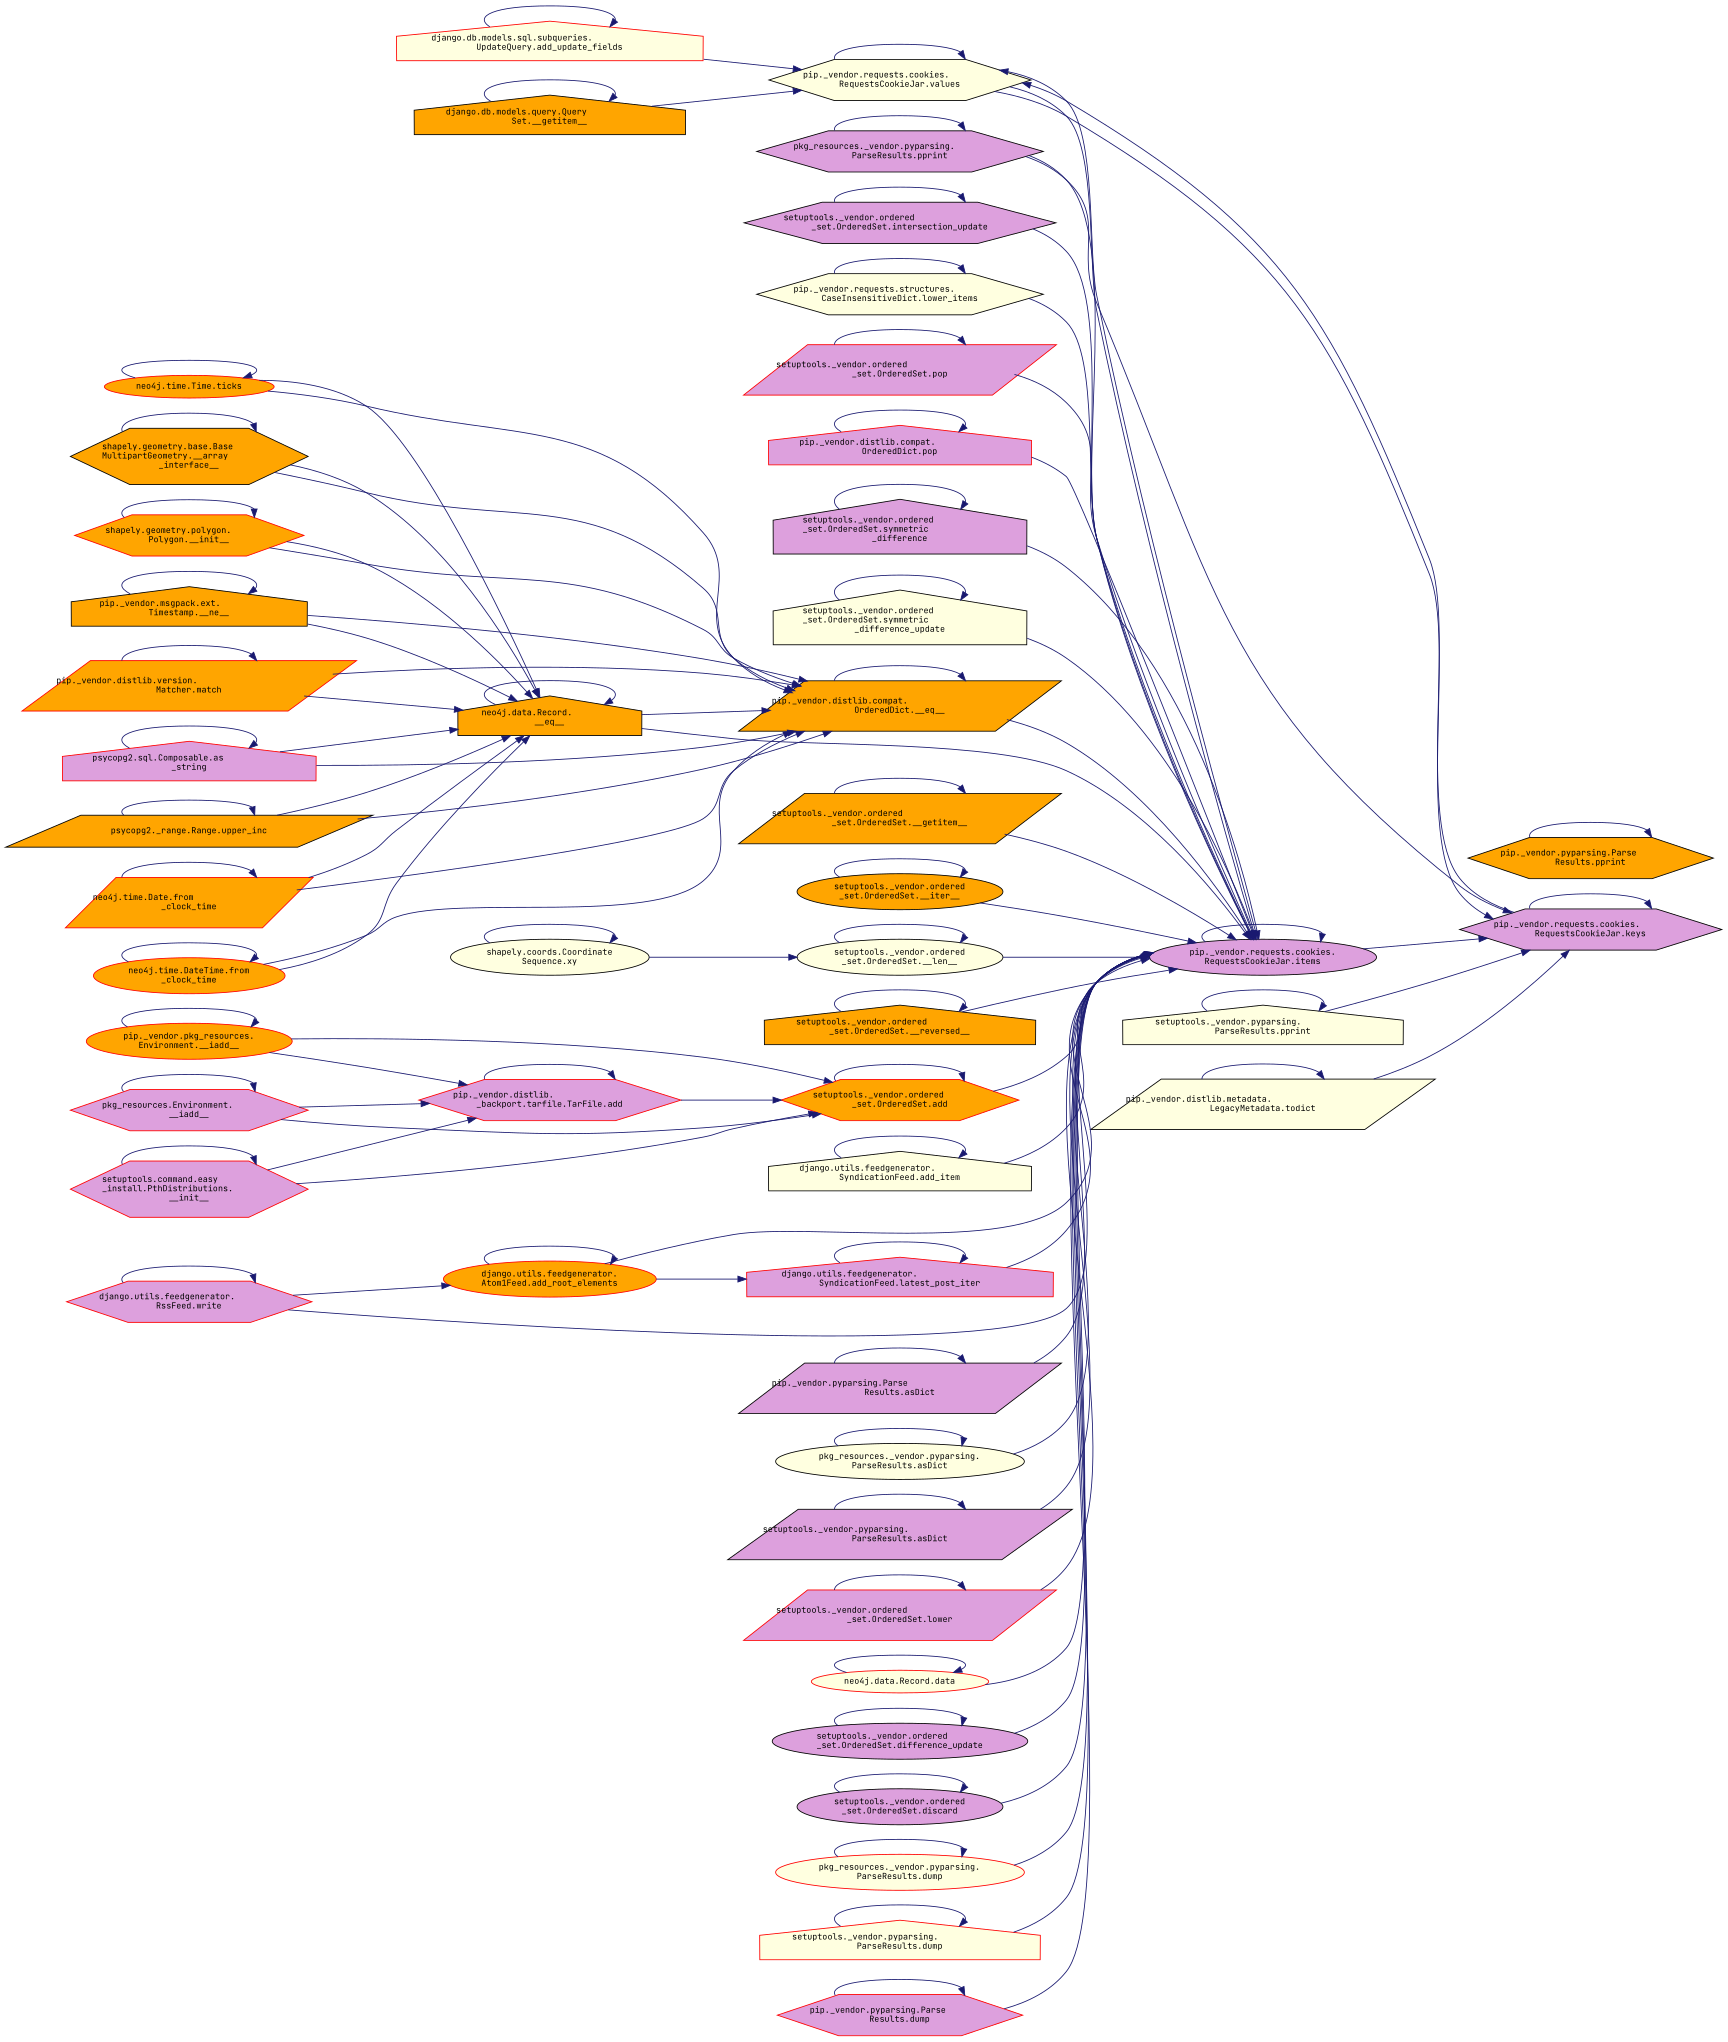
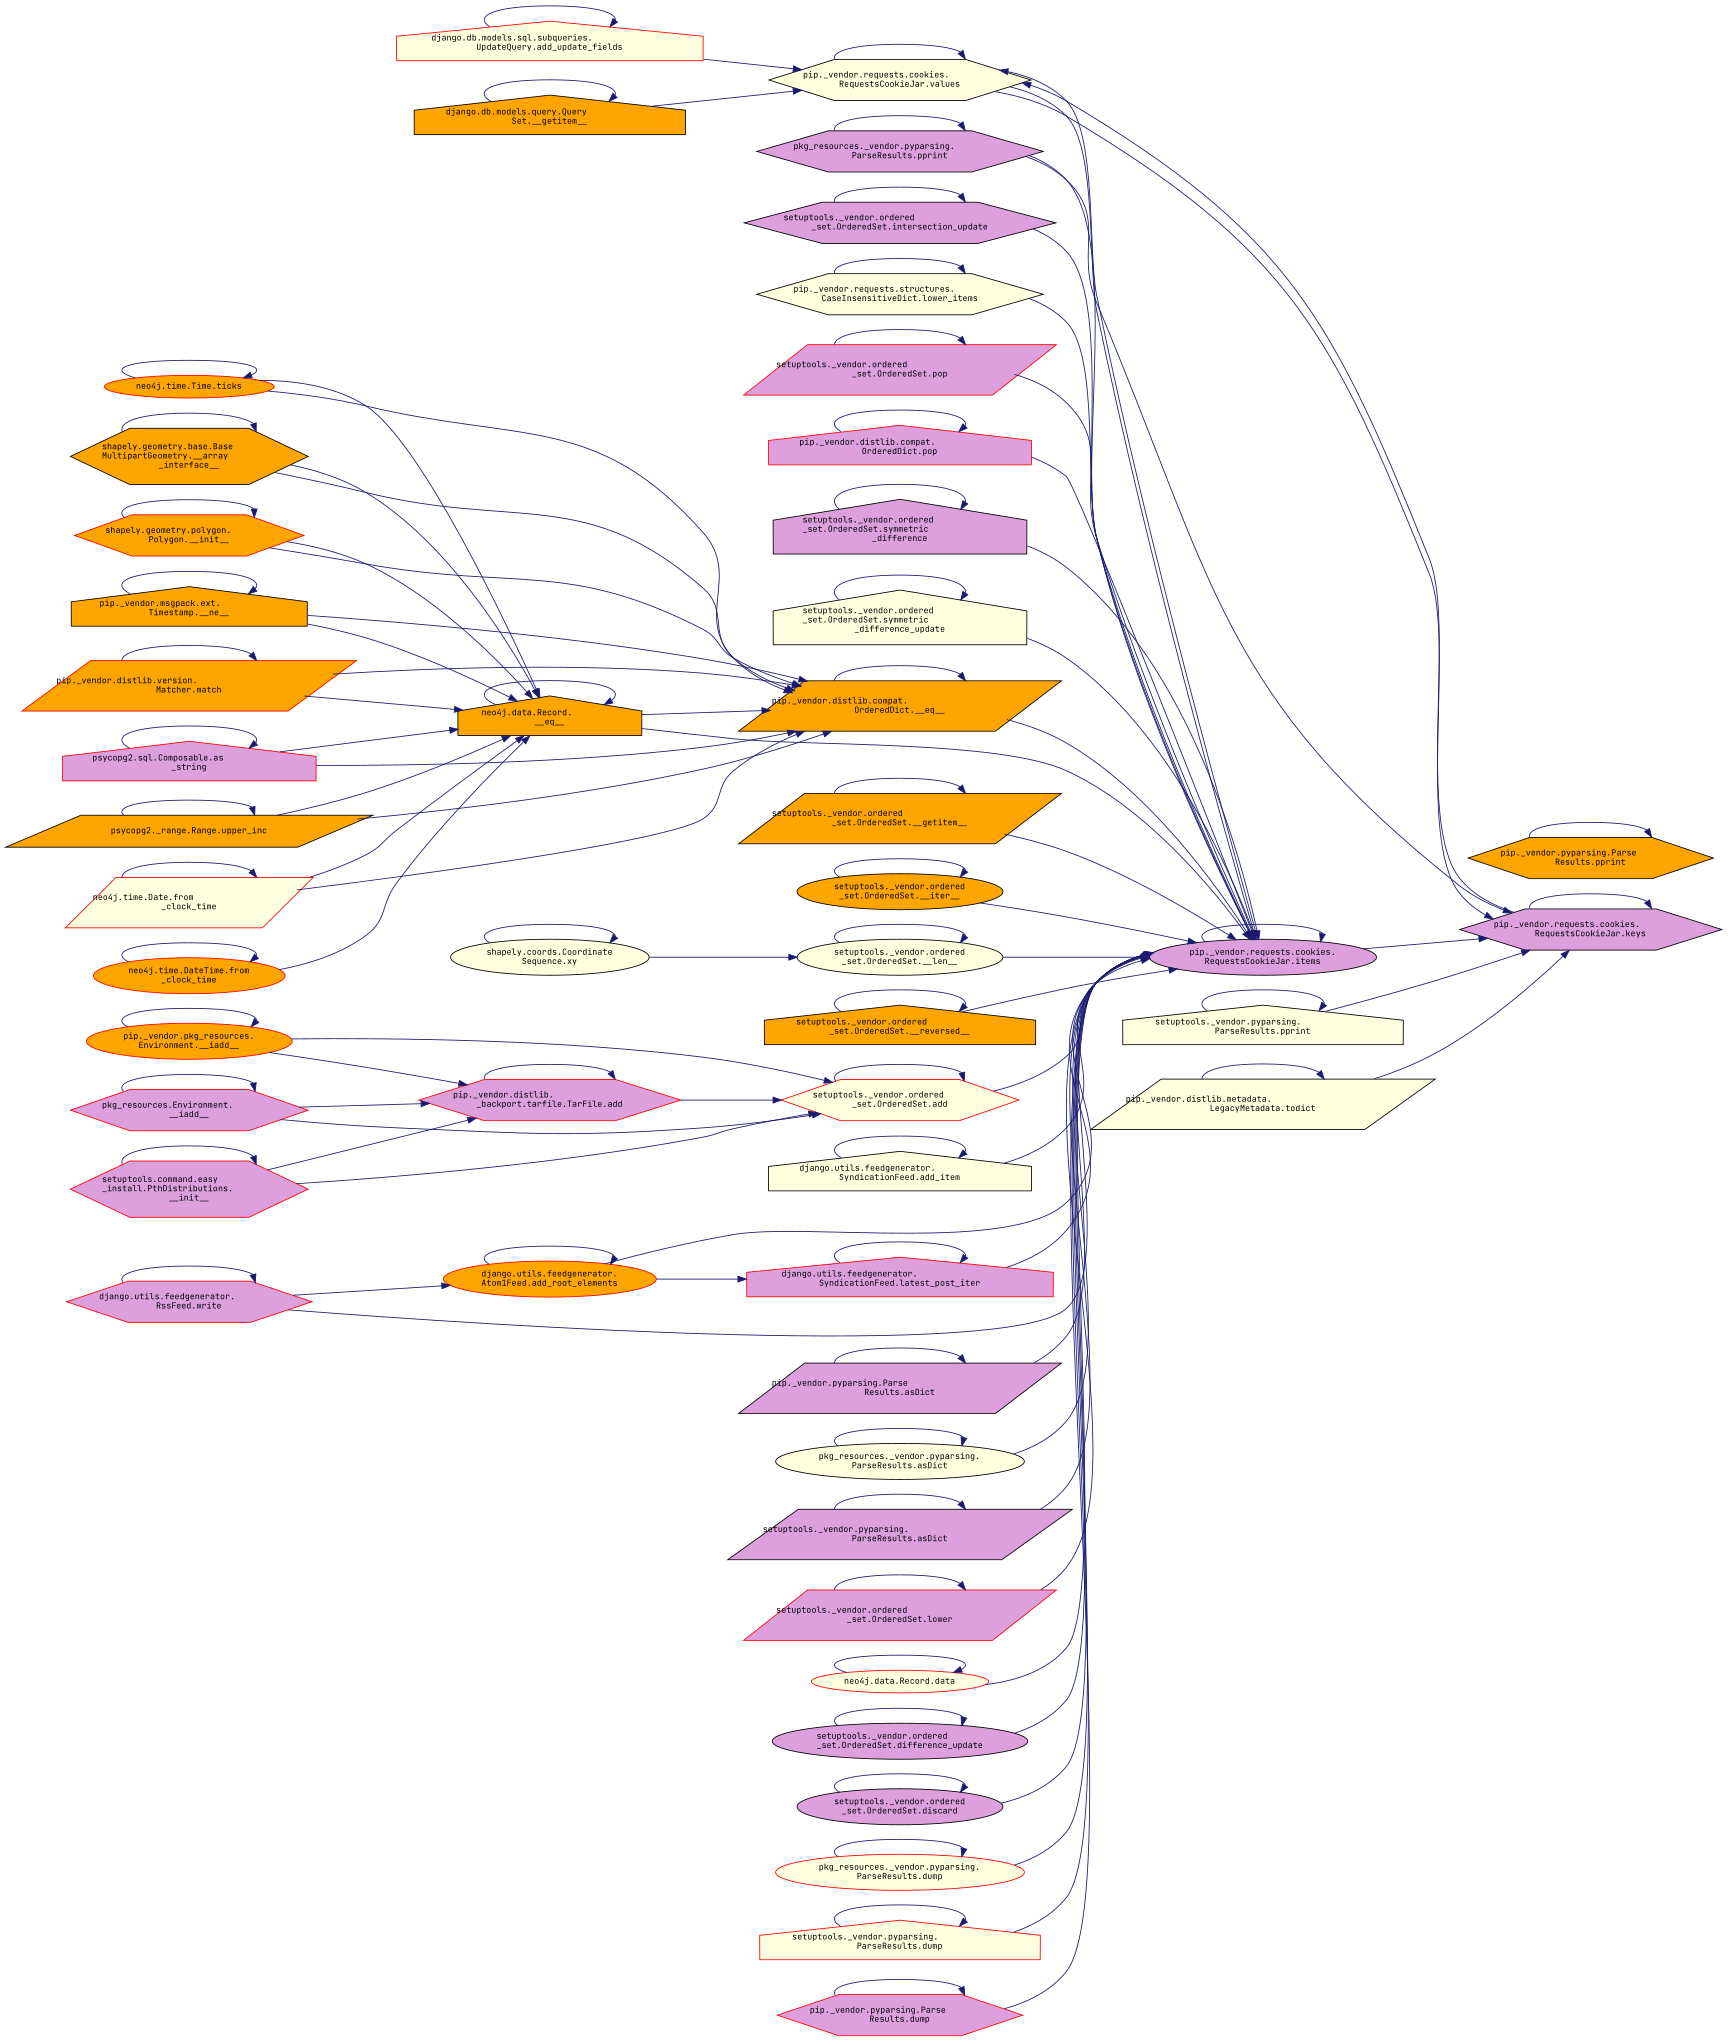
node "neo4j.time.Date.from _clock_time": fillcolor orange -> lightyellow
edge "neo4j.time.DateTime.from _clock_time" -> "pip._vendor.distlib.compat. OrderedDict.__eq__": removed
node "setuptools._vendor.ordered _set.OrderedSet.add": fillcolor orange -> lightyellow
